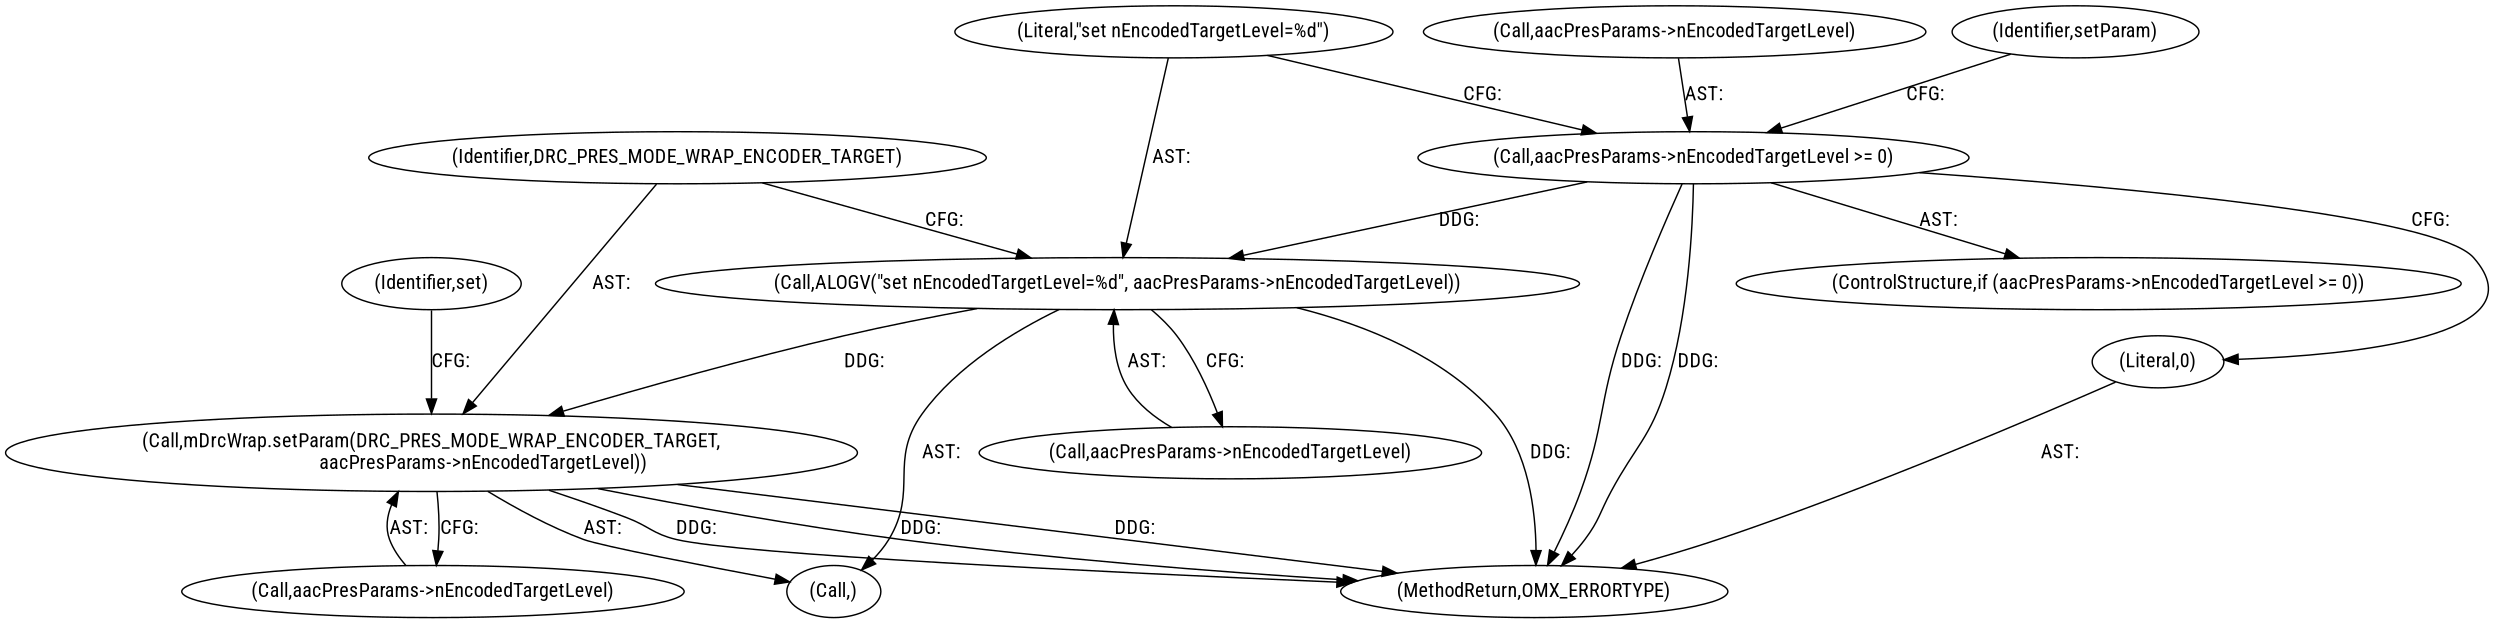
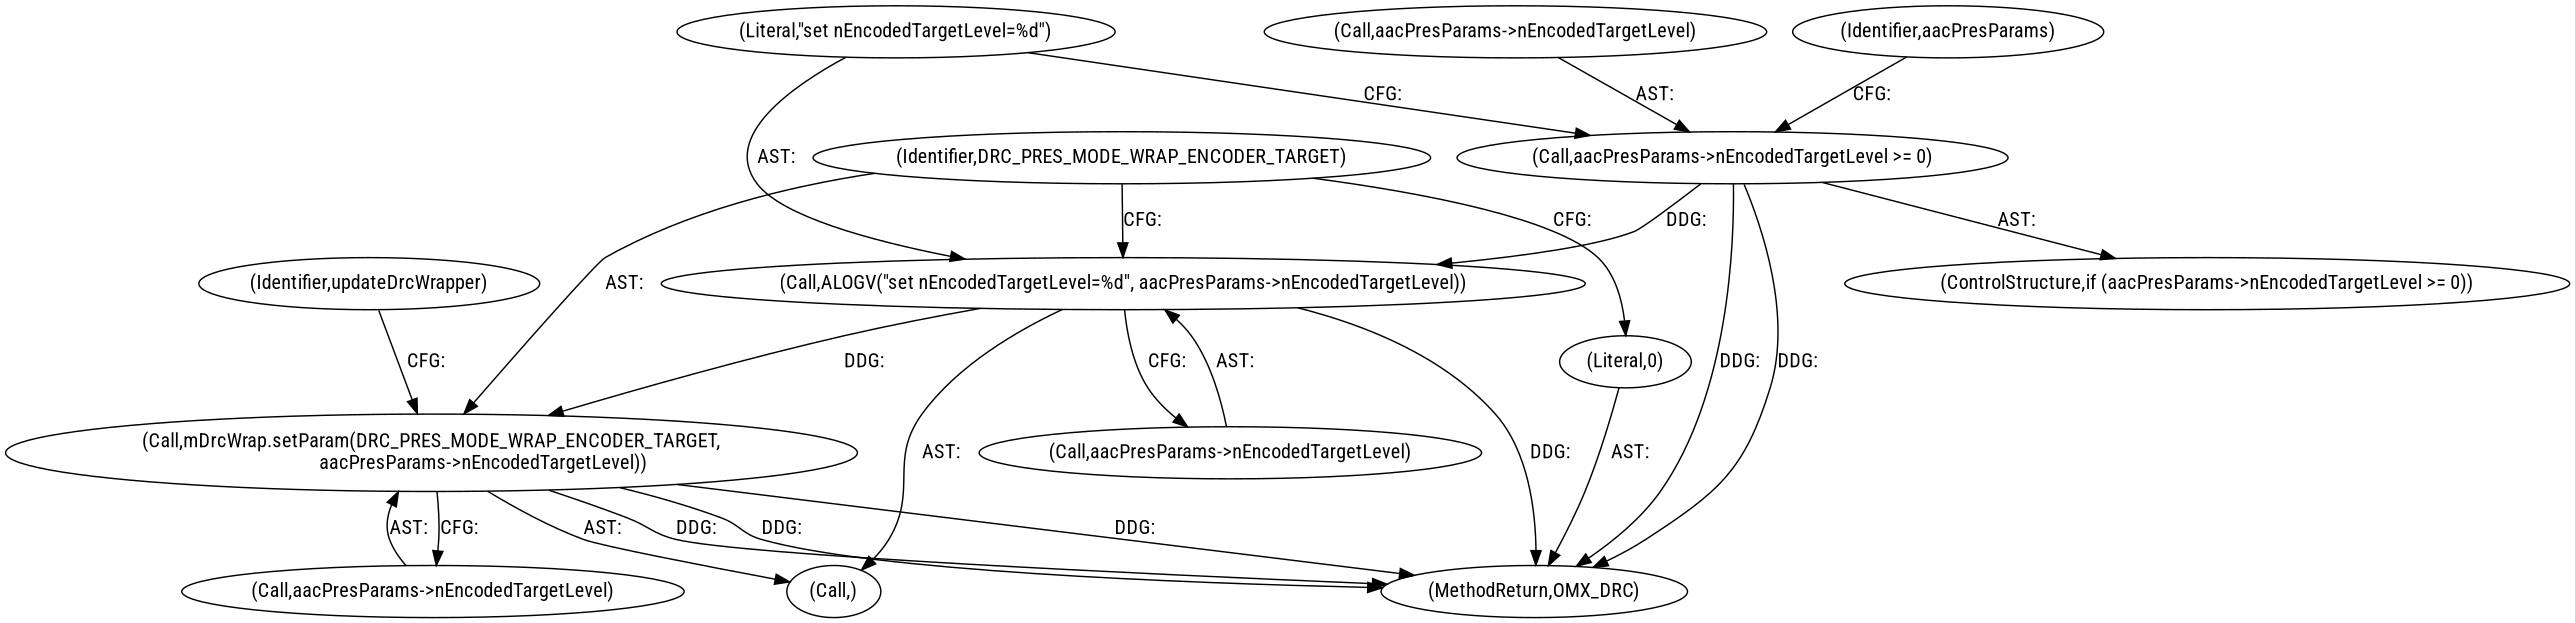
node "(Identifier,setParam)": label "(Identifier,setParam)" -> "(Identifier,aacPresParams)"
edge "(Call,aacPresParams->nEncodedTargetLevel >= 0)" -> "(Literal,0)": now "(Identifier,DRC_PRES_MODE_WRAP_ENCODER_TARGET)" -> "(Literal,0)"
node "(Identifier,set)": label "(Identifier,set)" -> "(Identifier,updateDrcWrapper)"
node "(MethodReturn,OMX_ERRORTYPE)": label "(MethodReturn,OMX_ERRORTYPE)" -> "(MethodReturn,OMX_DRC)"
